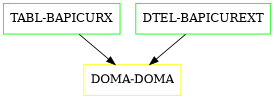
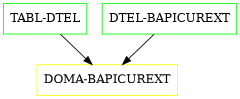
node "TABL-BAPICURX": label "TABL-BAPICURX" -> "TABL-DTEL"
node "DOMA-DOMA": label "DOMA-DOMA" -> "DOMA-BAPICUREXT"
